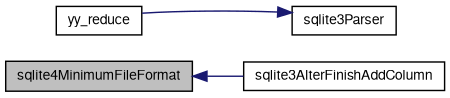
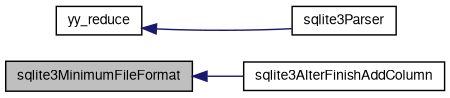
edge "yy_reduce" -> "sqlite3Parser": reversed
node "sqlite4MinimumFileFormat": label "sqlite4MinimumFileFormat" -> "sqlite3MinimumFileFormat"
